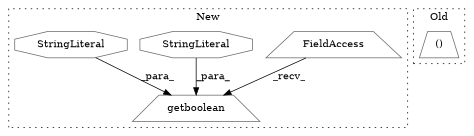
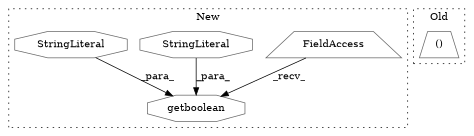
node "getboolean": shape trapezium -> octagon
